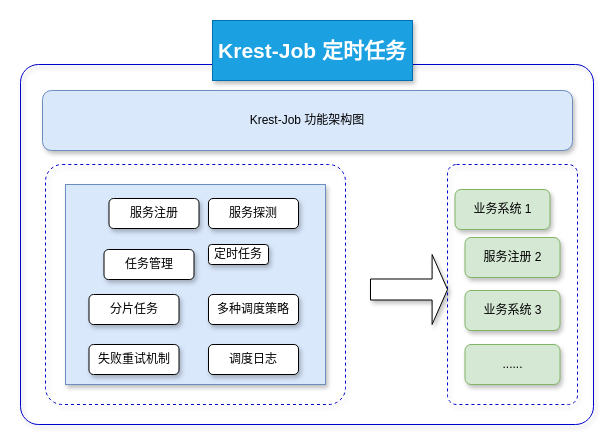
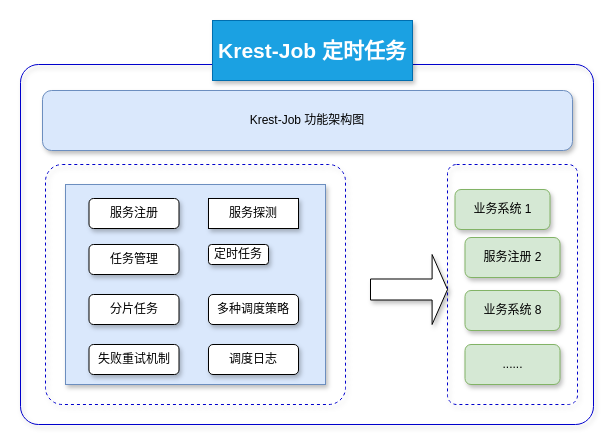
node "服务注册": moved (154, 214) -> (134, 214)
node "服务探测": shape rounded rectangle -> rectangle
node "任务管理": moved (149, 265) -> (134, 260)
node "业务系统 3": label "业务系统 3" -> "业务系统 8"
